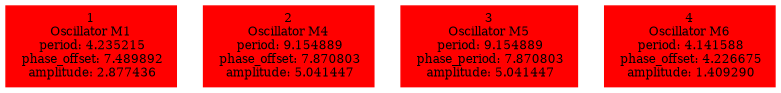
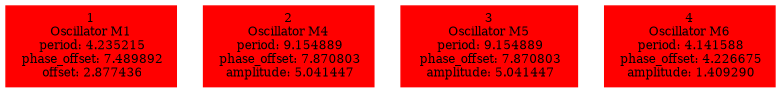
node "3": text "phase_period: 7.870803" -> "phase_offset: 7.870803"
node "1": text "amplitude: 2.877436" -> "offset: 2.877436"
